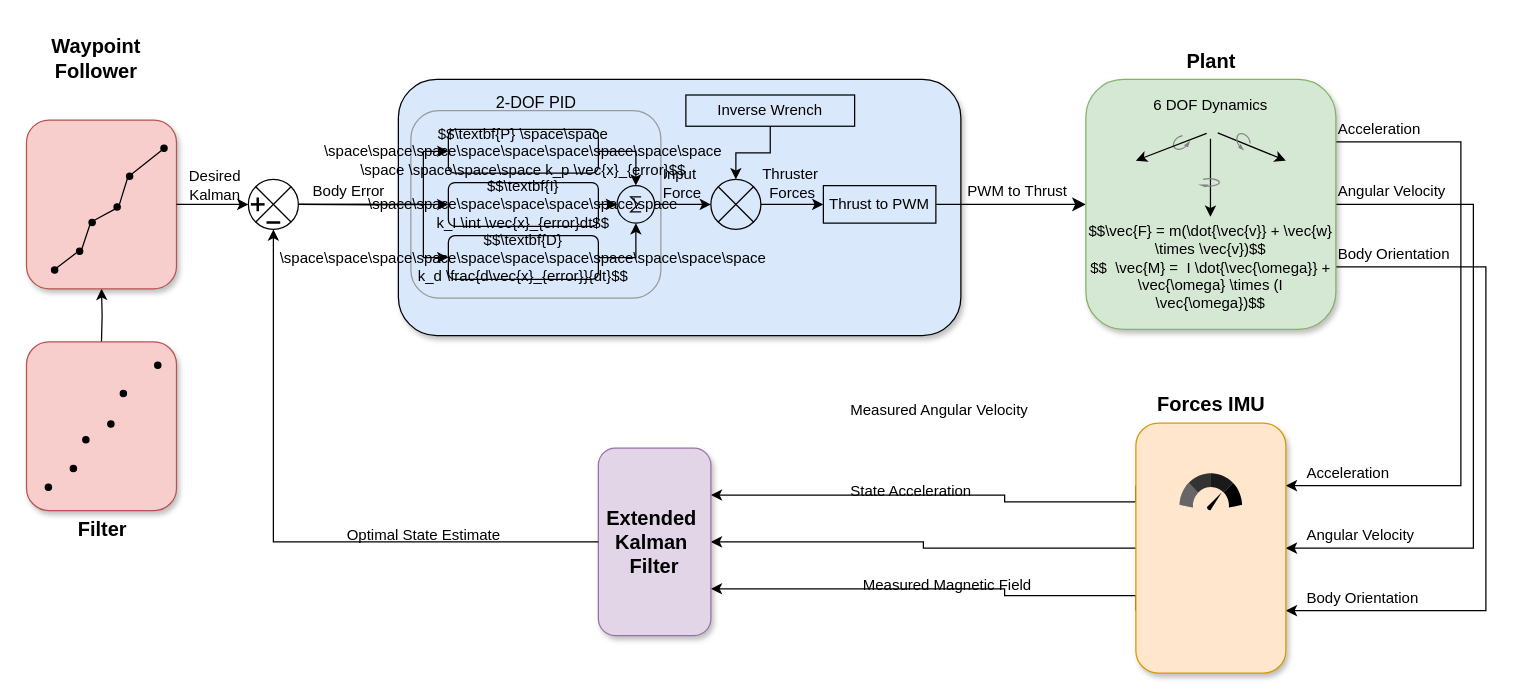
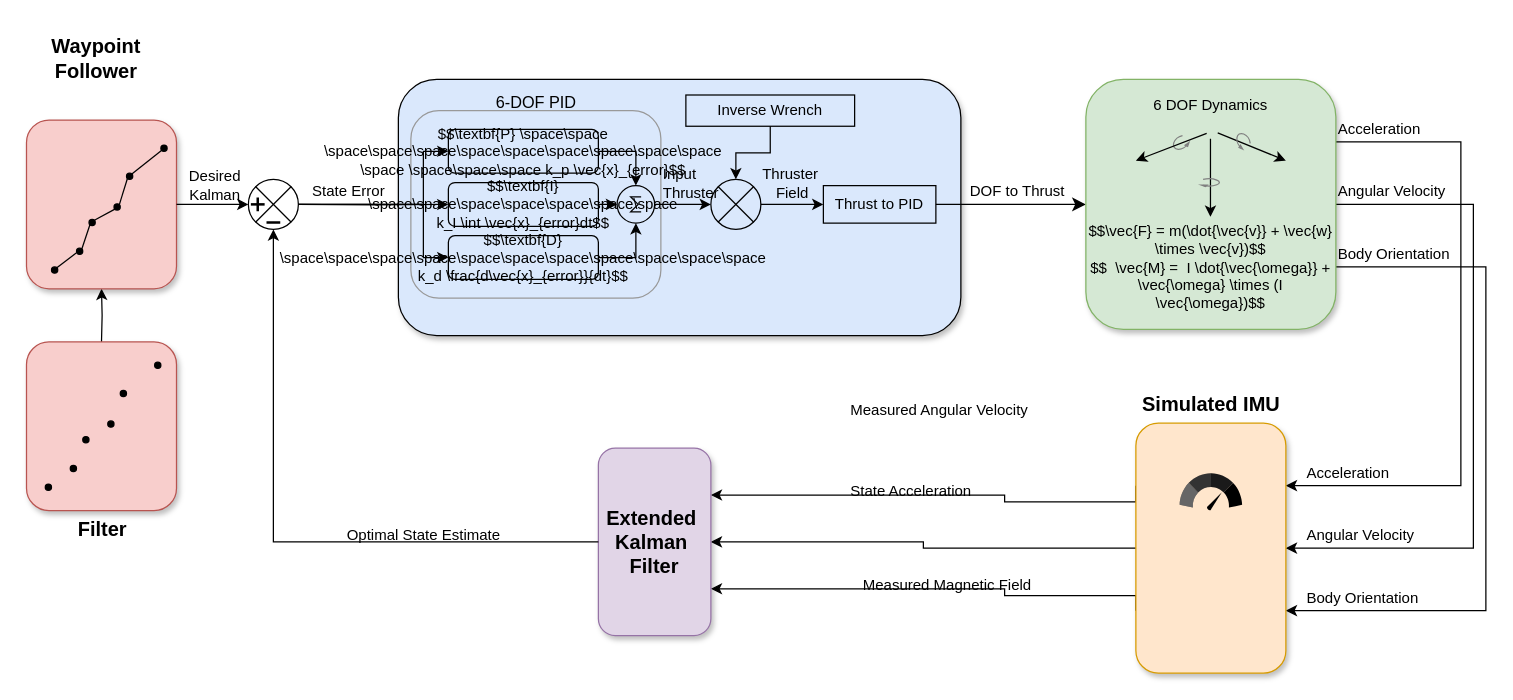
node "Plant": removed
node "2-DOF PID": label "2-DOF PID" -> "6-DOF PID"
node "Input Force": label "Input Force" -> "Input Thruster"
node "Thruster Forces": label "Thruster Forces" -> "Thruster Field"
node "Body Error": label "Body Error" -> "State Error"
node "PWM to Thrust": label "PWM to Thrust" -> "DOF to Thrust"
node "Thrust to PWM": label "Thrust to PWM" -> "Thrust to PID"
node "Forces IMU": label "Forces IMU" -> "Simulated IMU"
